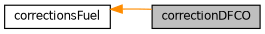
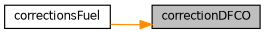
edge "correctionDFCO" -> "correctionsFuel": reversed
